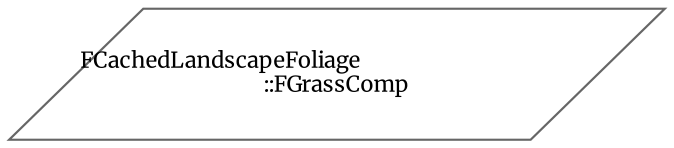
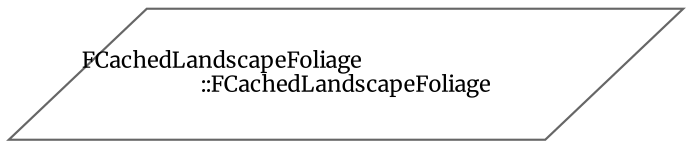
node "FCachedLandscapeFoliage ::FGrassComp": label "FCachedLandscapeFoliage ::FGrassComp" -> "FCachedLandscapeFoliage ::FCachedLandscapeFoliage"
